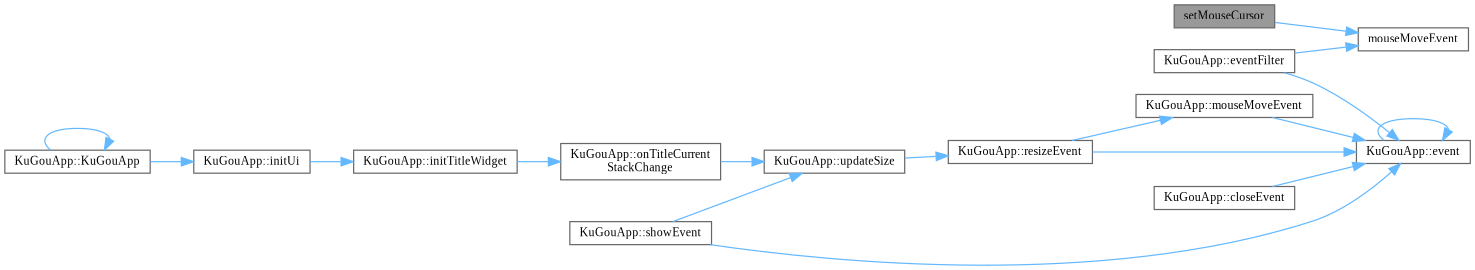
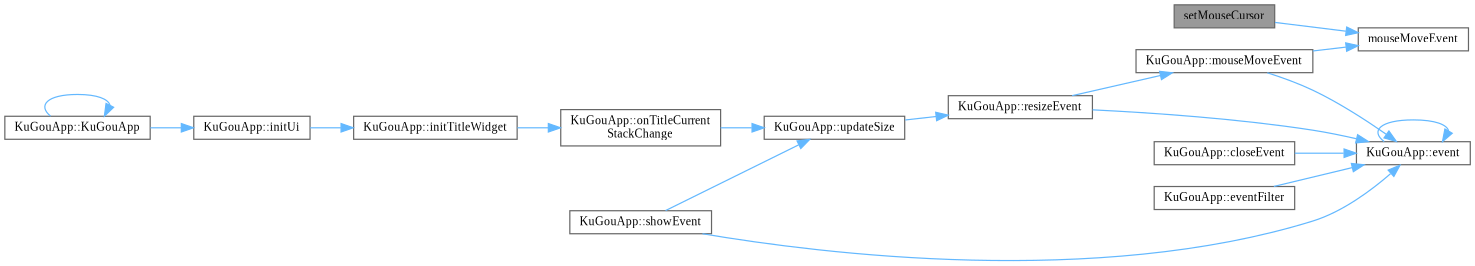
edge "KuGouApp::eventFilter" -> "mouseMoveEvent": now "KuGouApp::mouseMoveEvent" -> "mouseMoveEvent"
